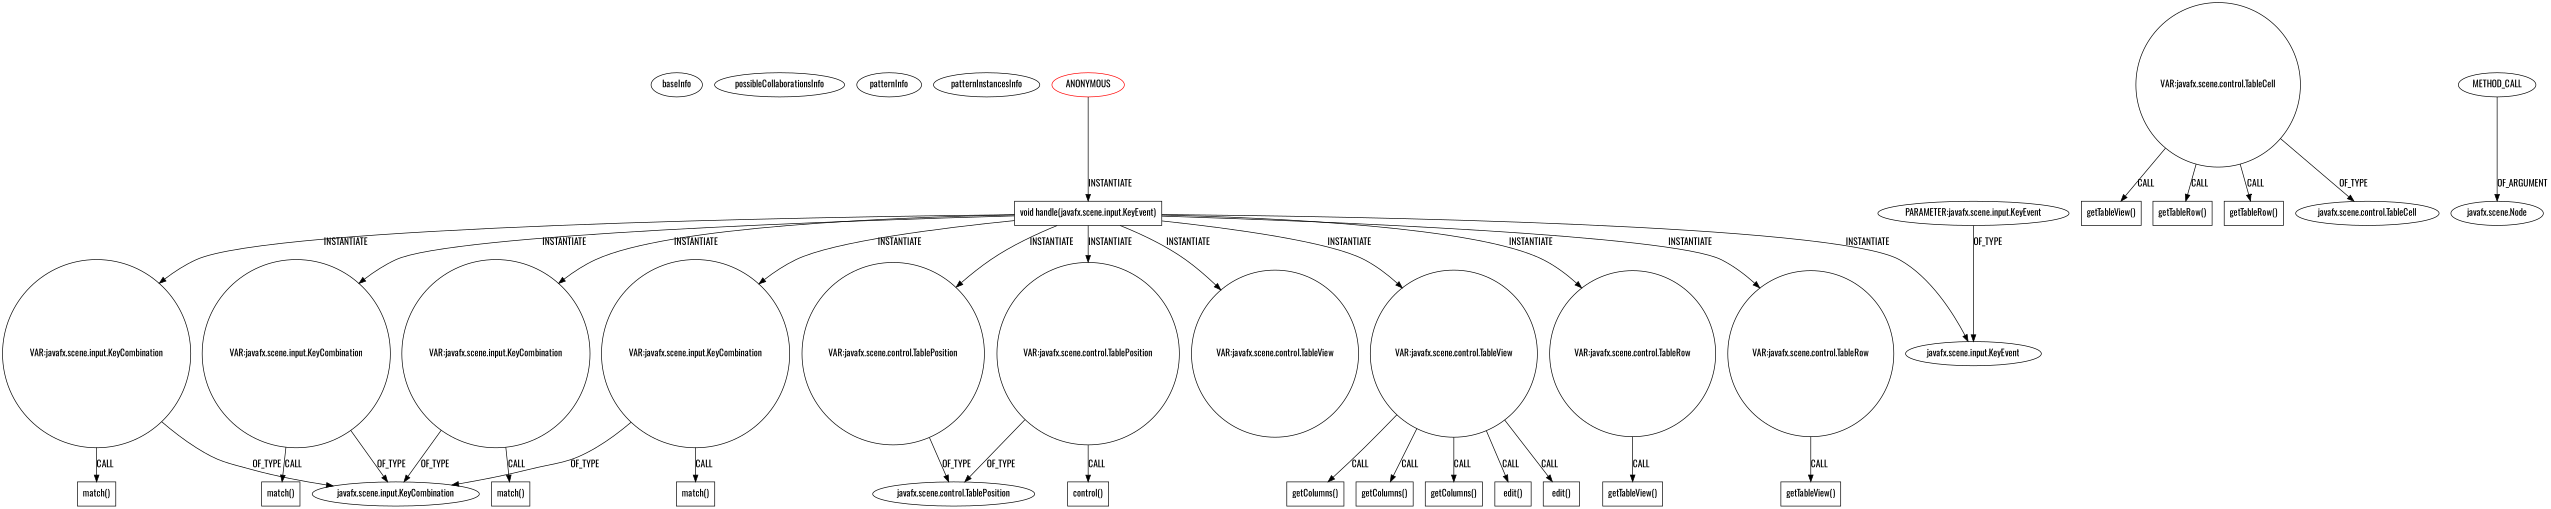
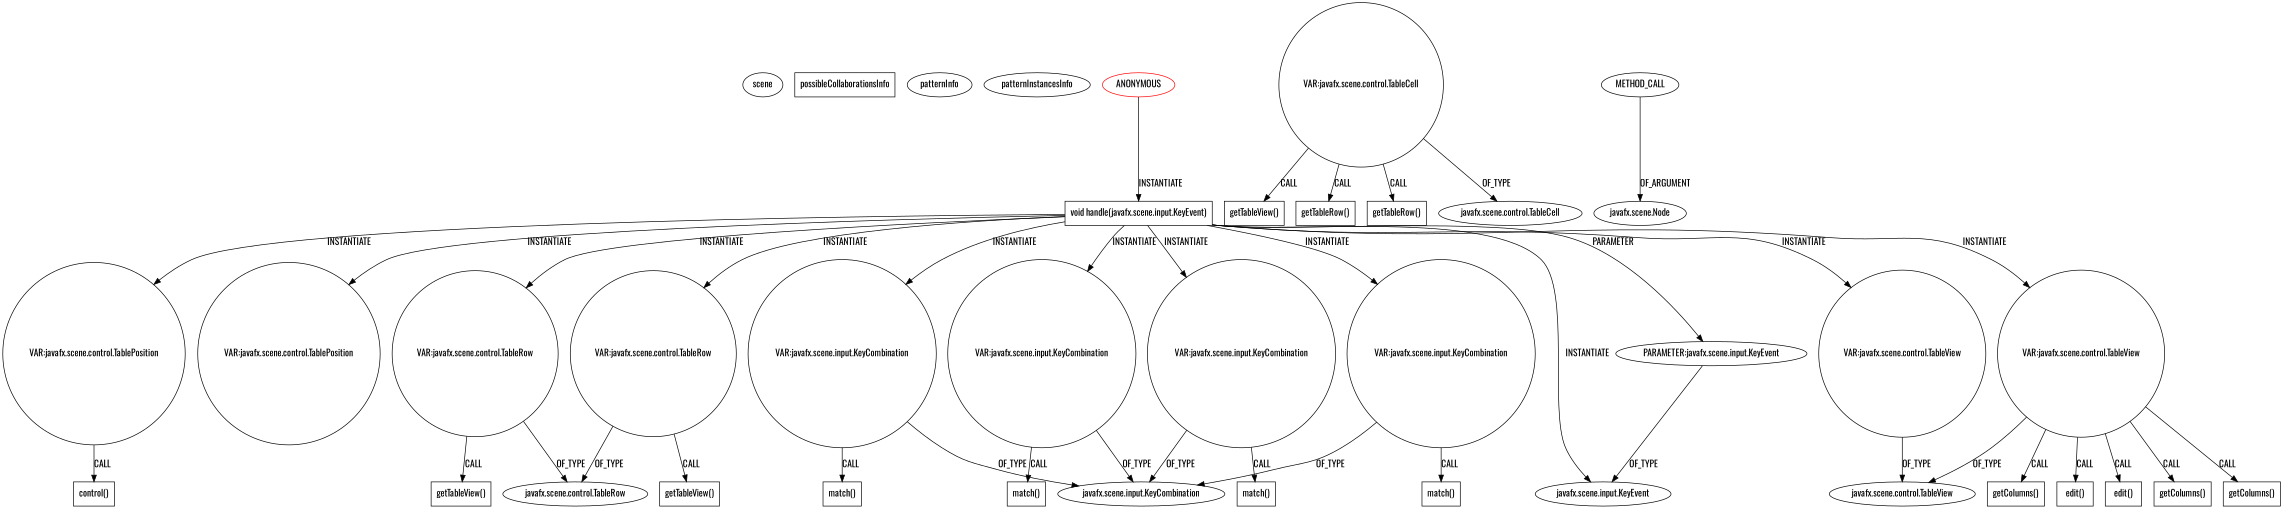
node "baseInfo": label "baseInfo" -> "scene"
node "possibleCollaborationsInfo": shape ellipse -> box
edge "void handle(javafx.scene.input.KeyEvent)" -> "PARAMETER:javafx.scene.input.KeyEvent": added, label "PARAMETER"
node "javafx.scene.control.TableRow": added
node "javafx.scene.control.TablePosition": removed
node "javafx.scene.control.TableView": added
